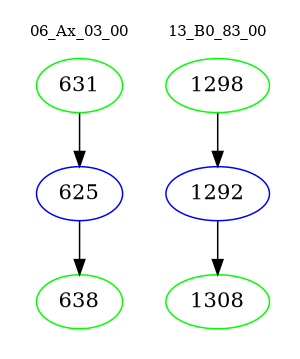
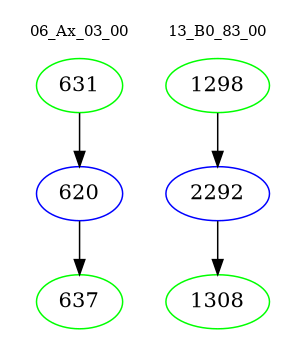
node "625": label "625" -> "620"
node "1292": label "1292" -> "2292"
node "638": label "638" -> "637"
